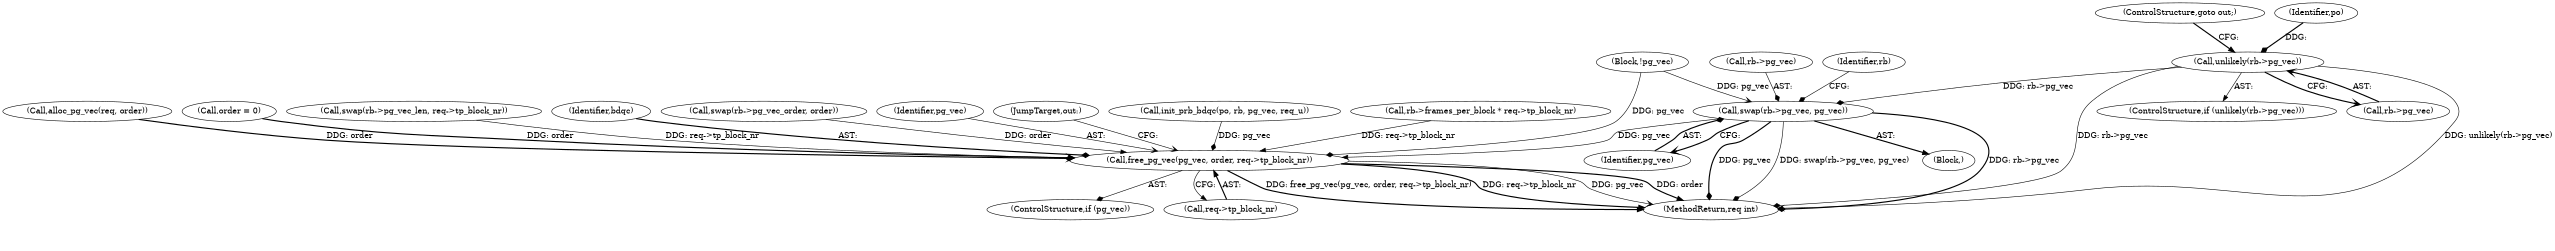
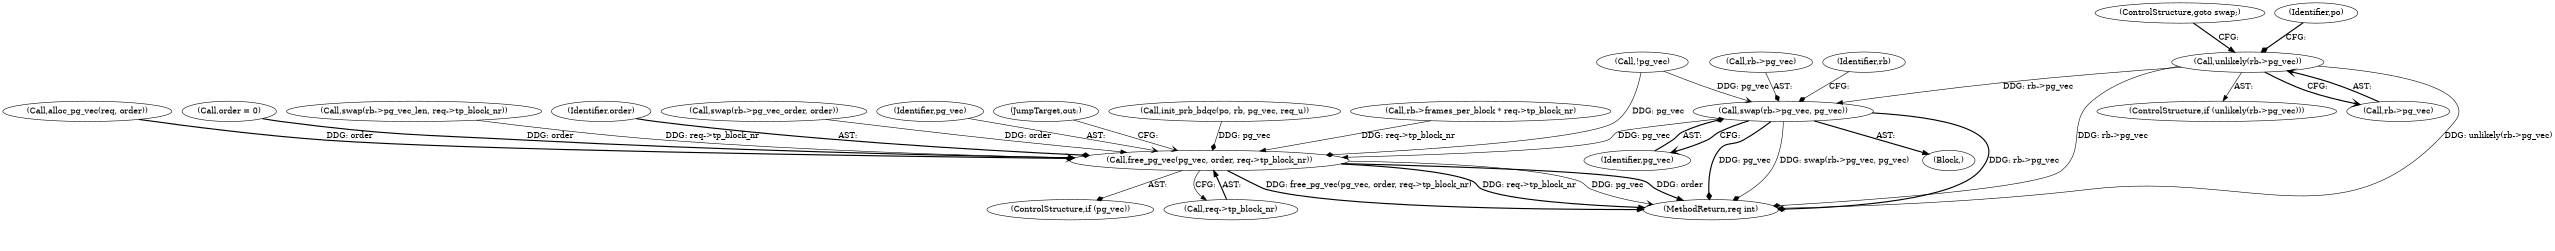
node "(ControlStructure,goto out;)": label "(ControlStructure,goto out;)" -> "(ControlStructure,goto swap;)"
edge "(Identifier,po)" -> "(Call,unlikely(rb->pg_vec))": label "DDG: " -> "CFG: "
node "(Block,!pg_vec)": label "(Block,!pg_vec)" -> "(Call,!pg_vec)"
edge "(Call,unlikely(rb->pg_vec))" -> "(Call,swap(rb->pg_vec, pg_vec))": arrowhead diamond -> normal
node "(Identifier,bdqc)": label "(Identifier,bdqc)" -> "(Identifier,order)"
